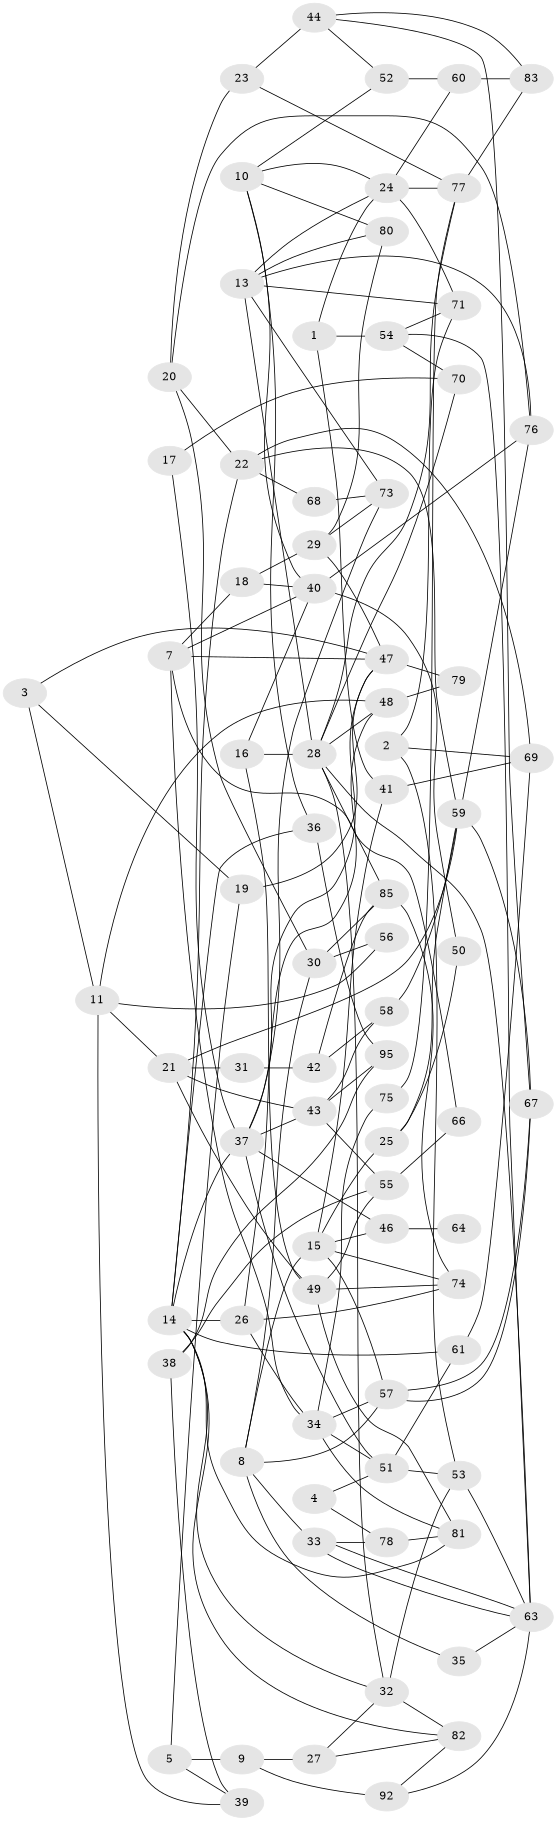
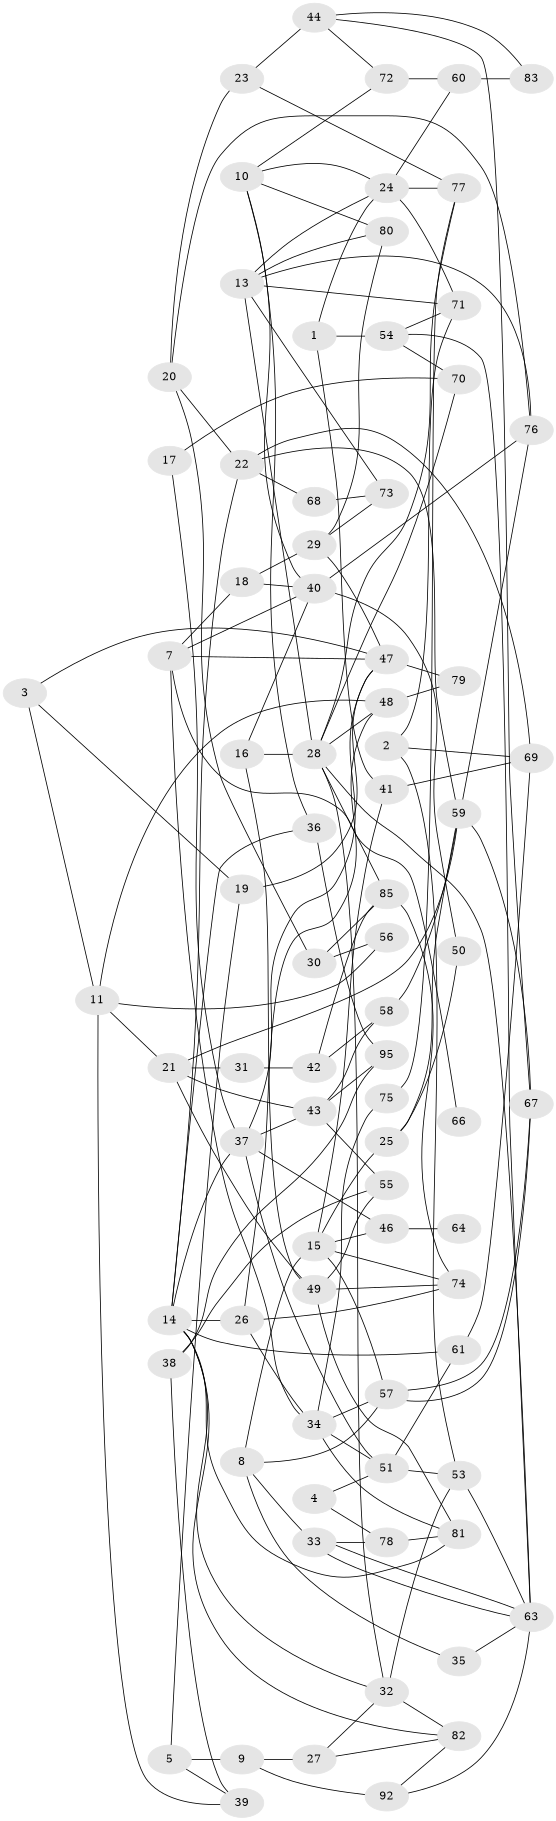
node "52": label "52" -> "72"
edge "83" -- "77": removed
edge "73" -- "37": removed
edge "66" -- "55": removed
edge "30" -- "8": removed
